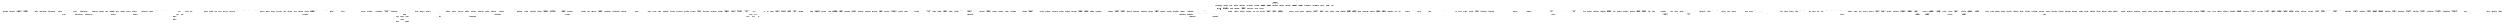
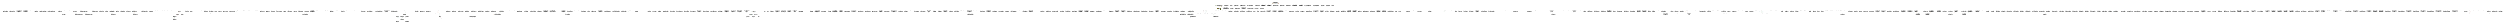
node "future_future_878.cpp": label "future_future_878.cpp" -> "future_unwrap_878.cpp"
